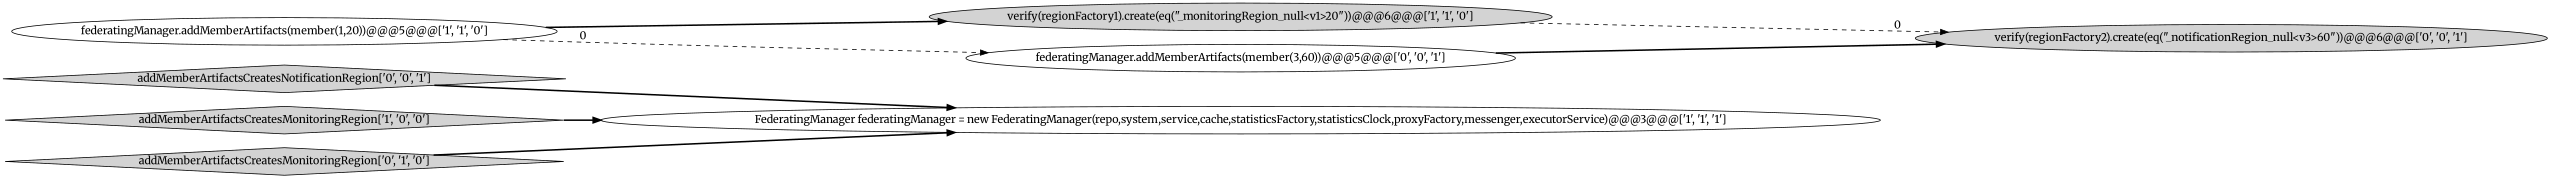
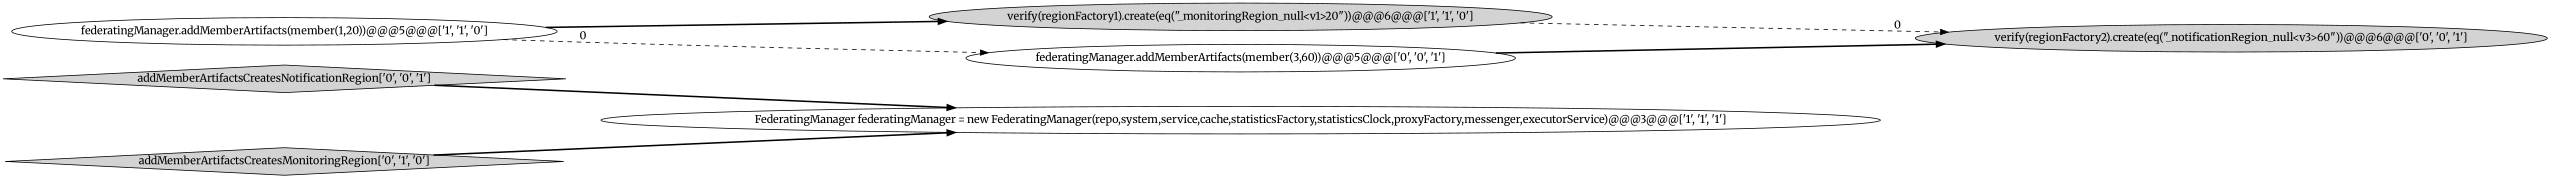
node "addMemberArtifactsCreatesMonitoringRegion['1', '0', '0']": removed
